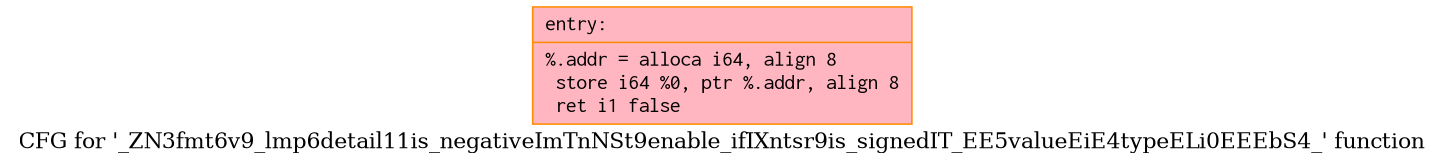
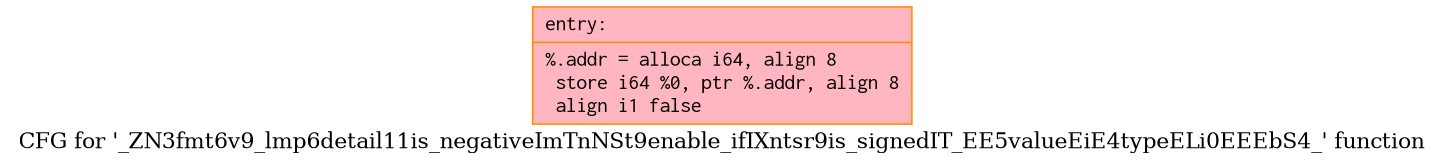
node "entry:": text "ret i1 false" -> "align i1 false"
